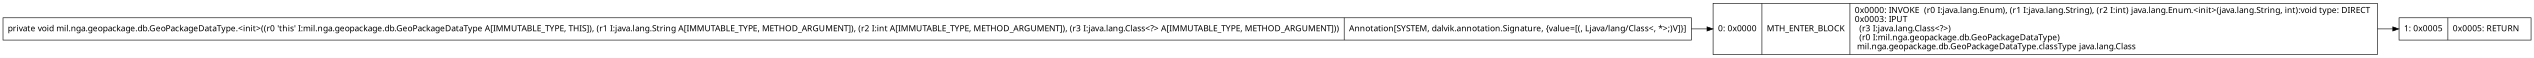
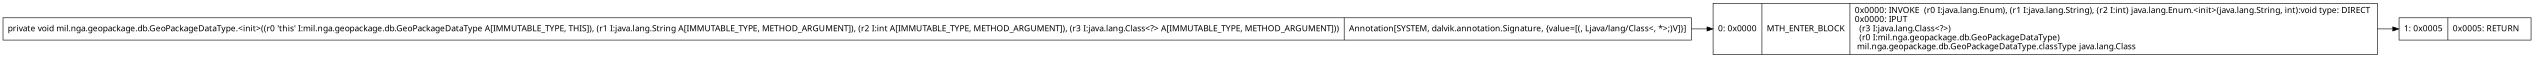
node "0: 0x0000": text "0x0003: IPUT" -> "0x0000: IPUT"
